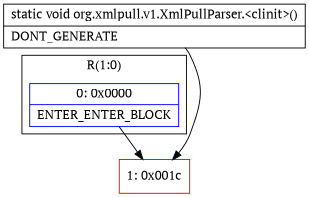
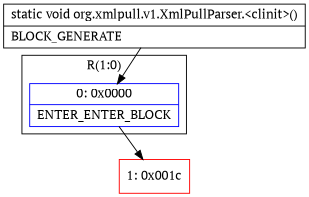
node "static void org.xmlpull.v1.XmlPullParser.<clinit>()": text "DONT_GENERATE" -> "BLOCK_GENERATE"
edge "static void org.xmlpull.v1.XmlPullParser.<clinit>()" -> "1: 0x001c": now "static void org.xmlpull.v1.XmlPullParser.<clinit>()" -> "0: 0x0000"
